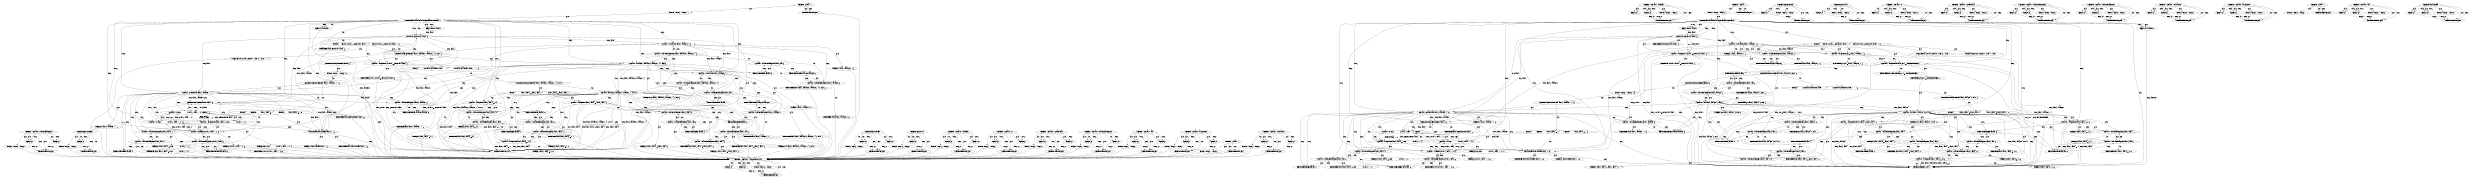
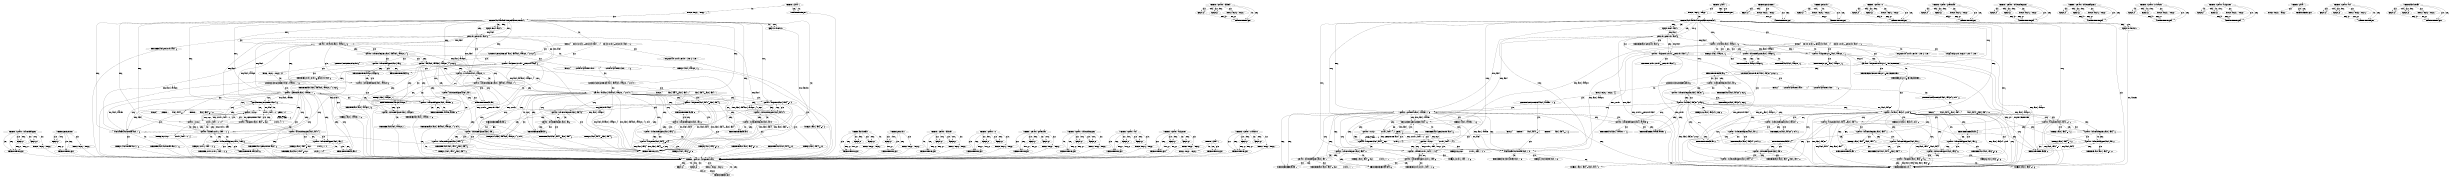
node "(LITERAL,0x80,fdctrl->fifo[fdctrl->data_pos - 1] & 0x80)": removed
